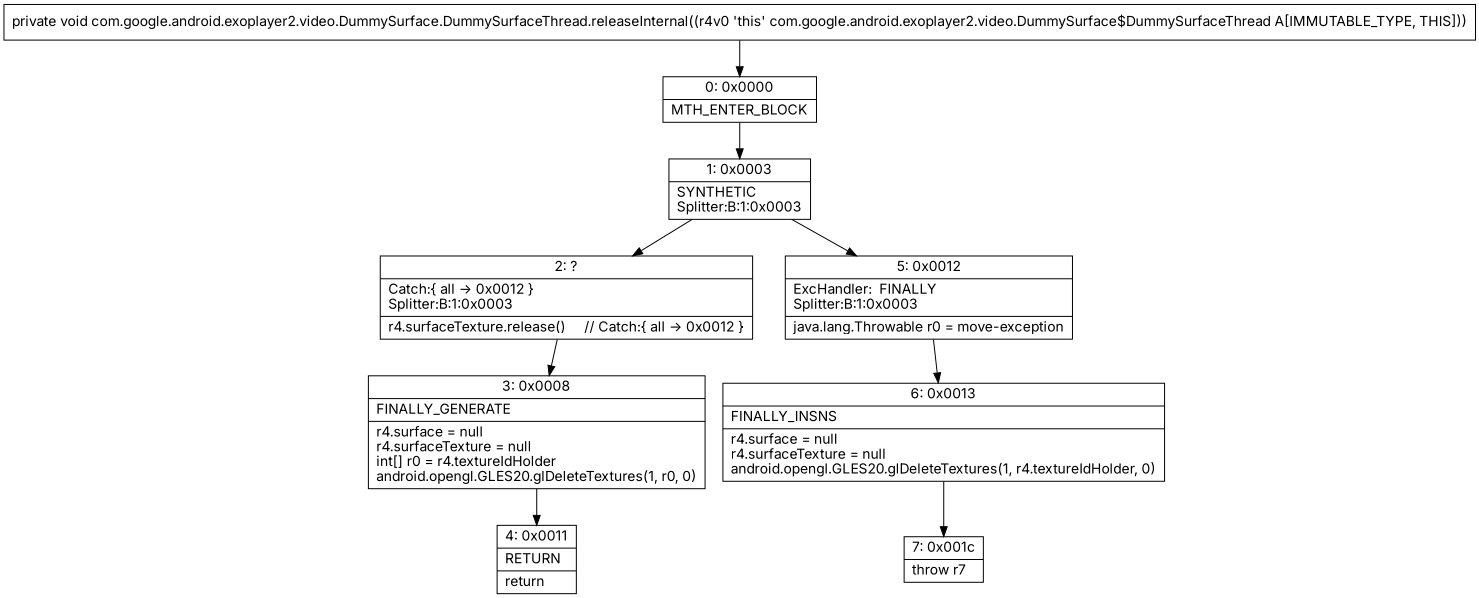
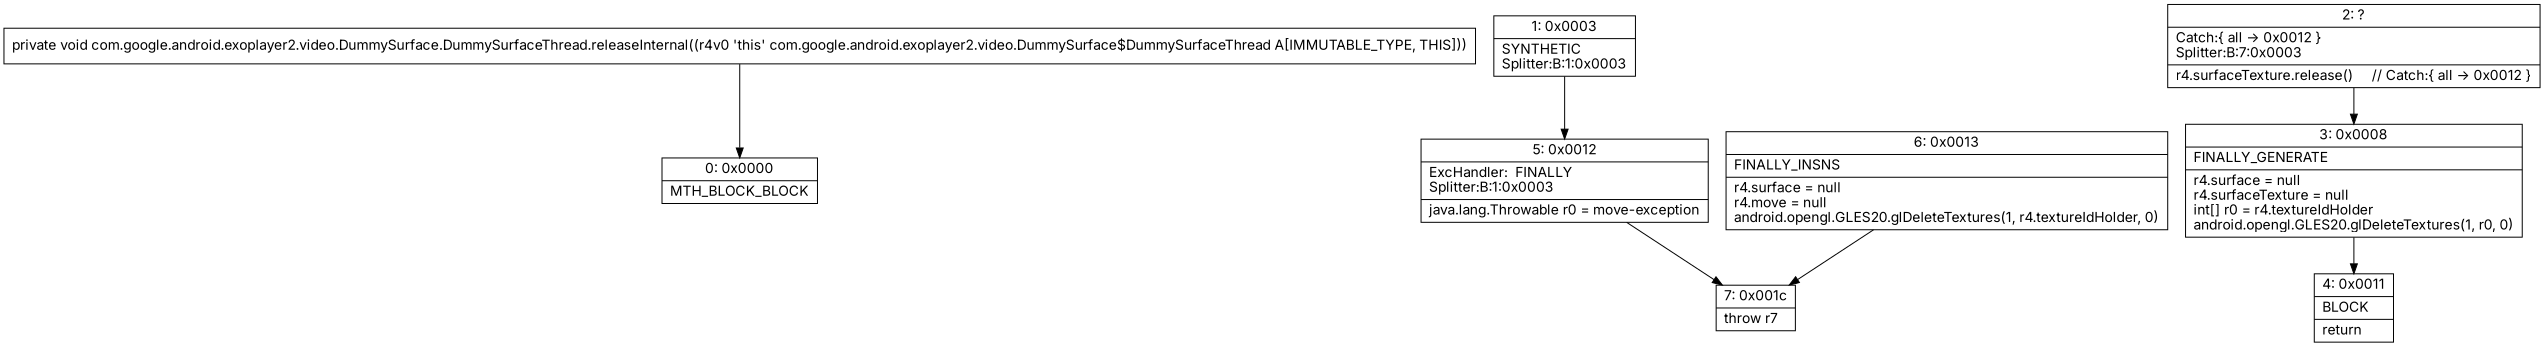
node "0: 0x0000": text "MTH_ENTER_BLOCK" -> "MTH_BLOCK_BLOCK"
edge "0: 0x0000" -> "1: 0x0003": removed
edge "1: 0x0003" -> "2: ?": removed
node "2: ?": text "Splitter:B:1:0x0003" -> "Splitter:B:7:0x0003"
edge "5: 0x0012" -> "6: 0x0013": now "5: 0x0012" -> "7: 0x001c"
node "6: 0x0013": text "r4.surfaceTexture = null" -> "r4.move = null"
node "4: 0x0011": text "RETURN" -> "BLOCK"
